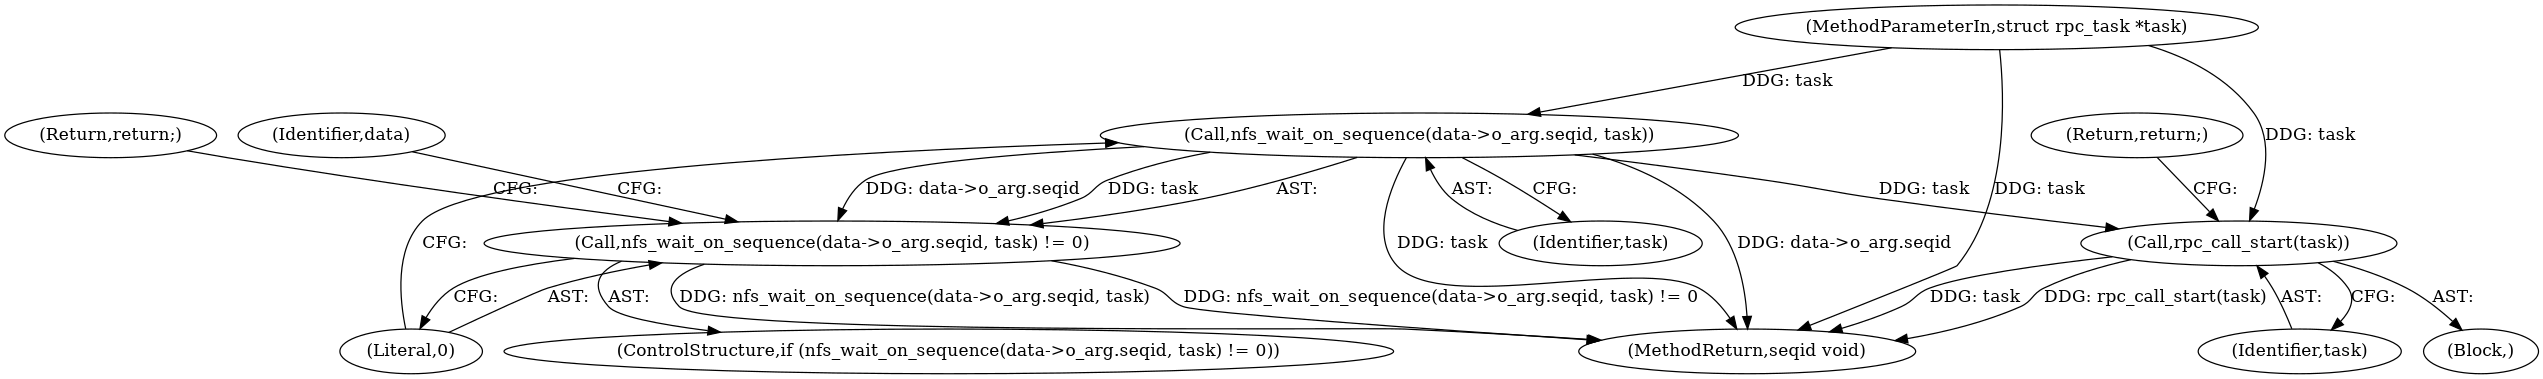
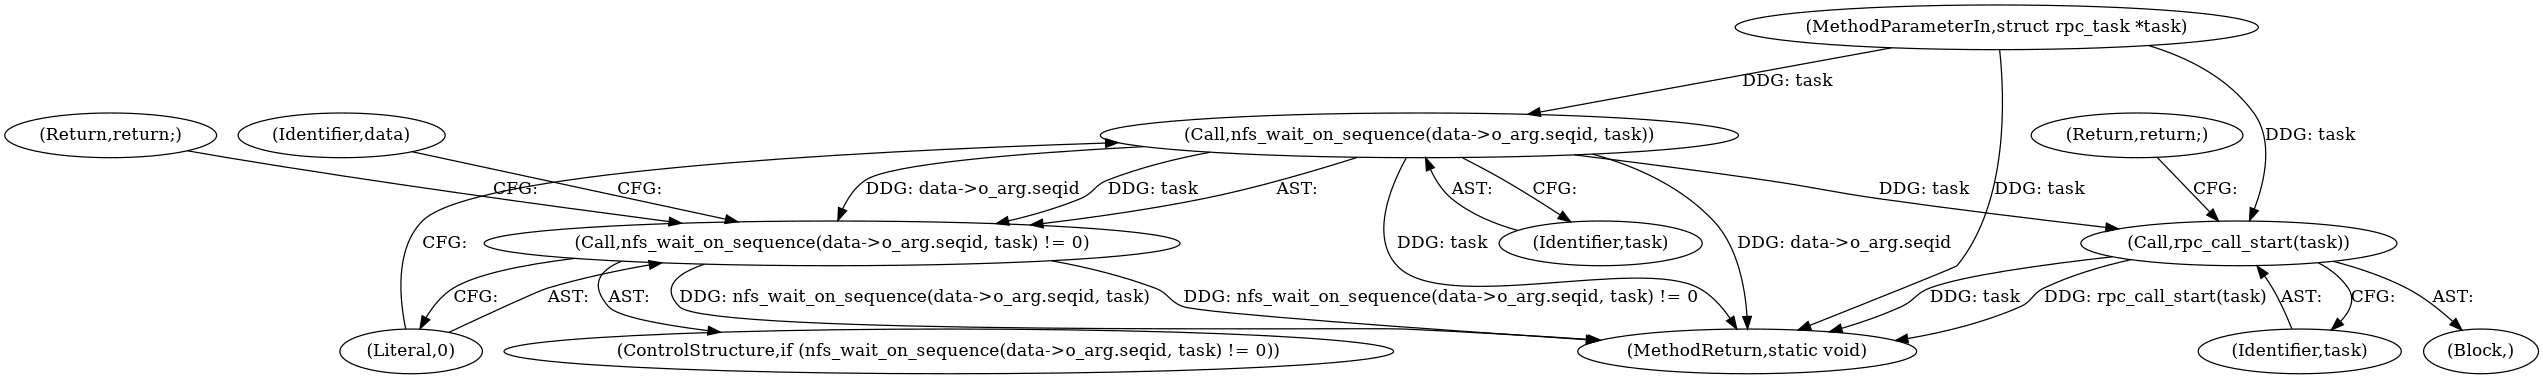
node "(MethodReturn,seqid void)": label "(MethodReturn,seqid void)" -> "(MethodReturn,static void)"
